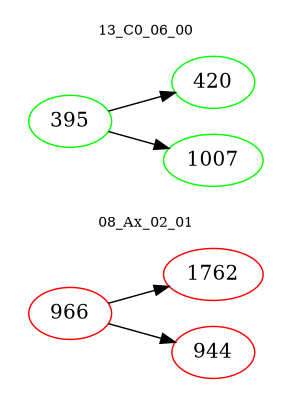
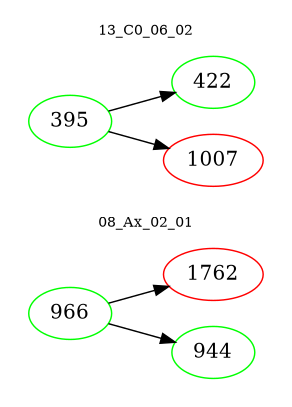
cluster "13_C0_06_00": label "13_C0_06_00" -> "13_C0_06_02"
node "420": label "420" -> "422"
node "1007": color green -> red
node "966": color red -> green
node "944": color red -> green
